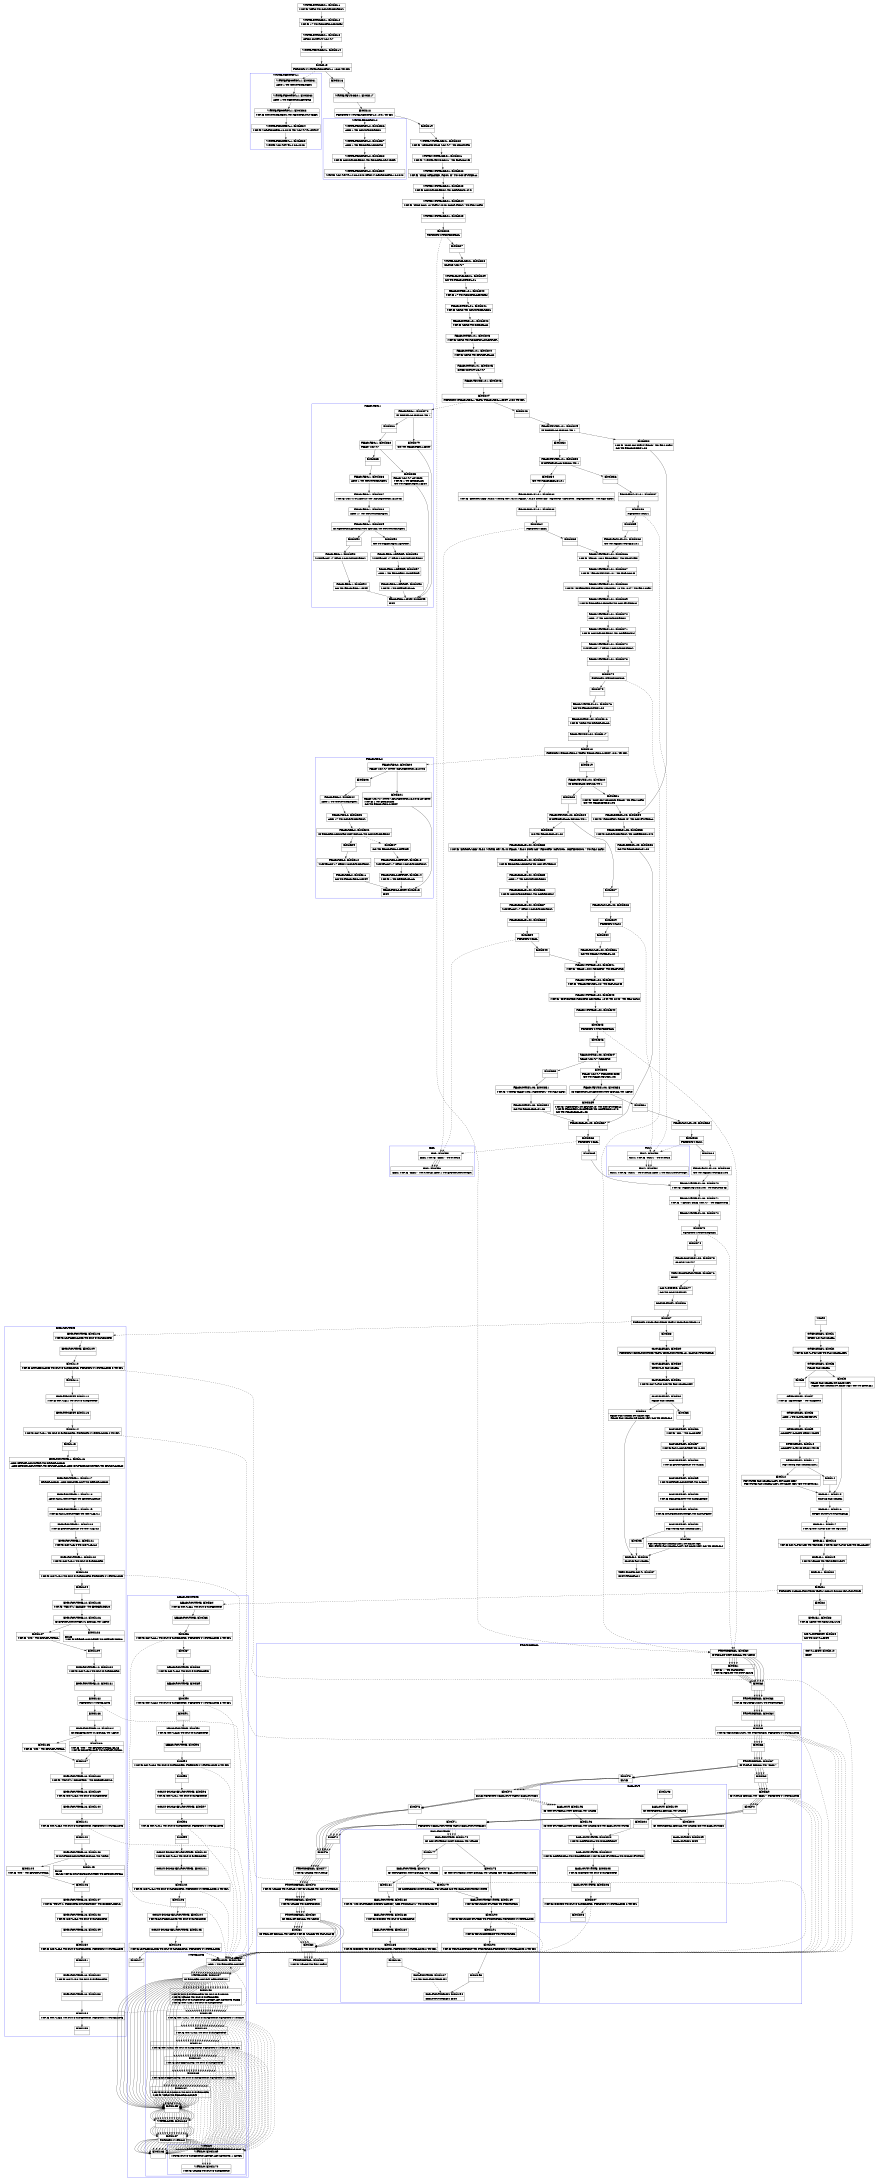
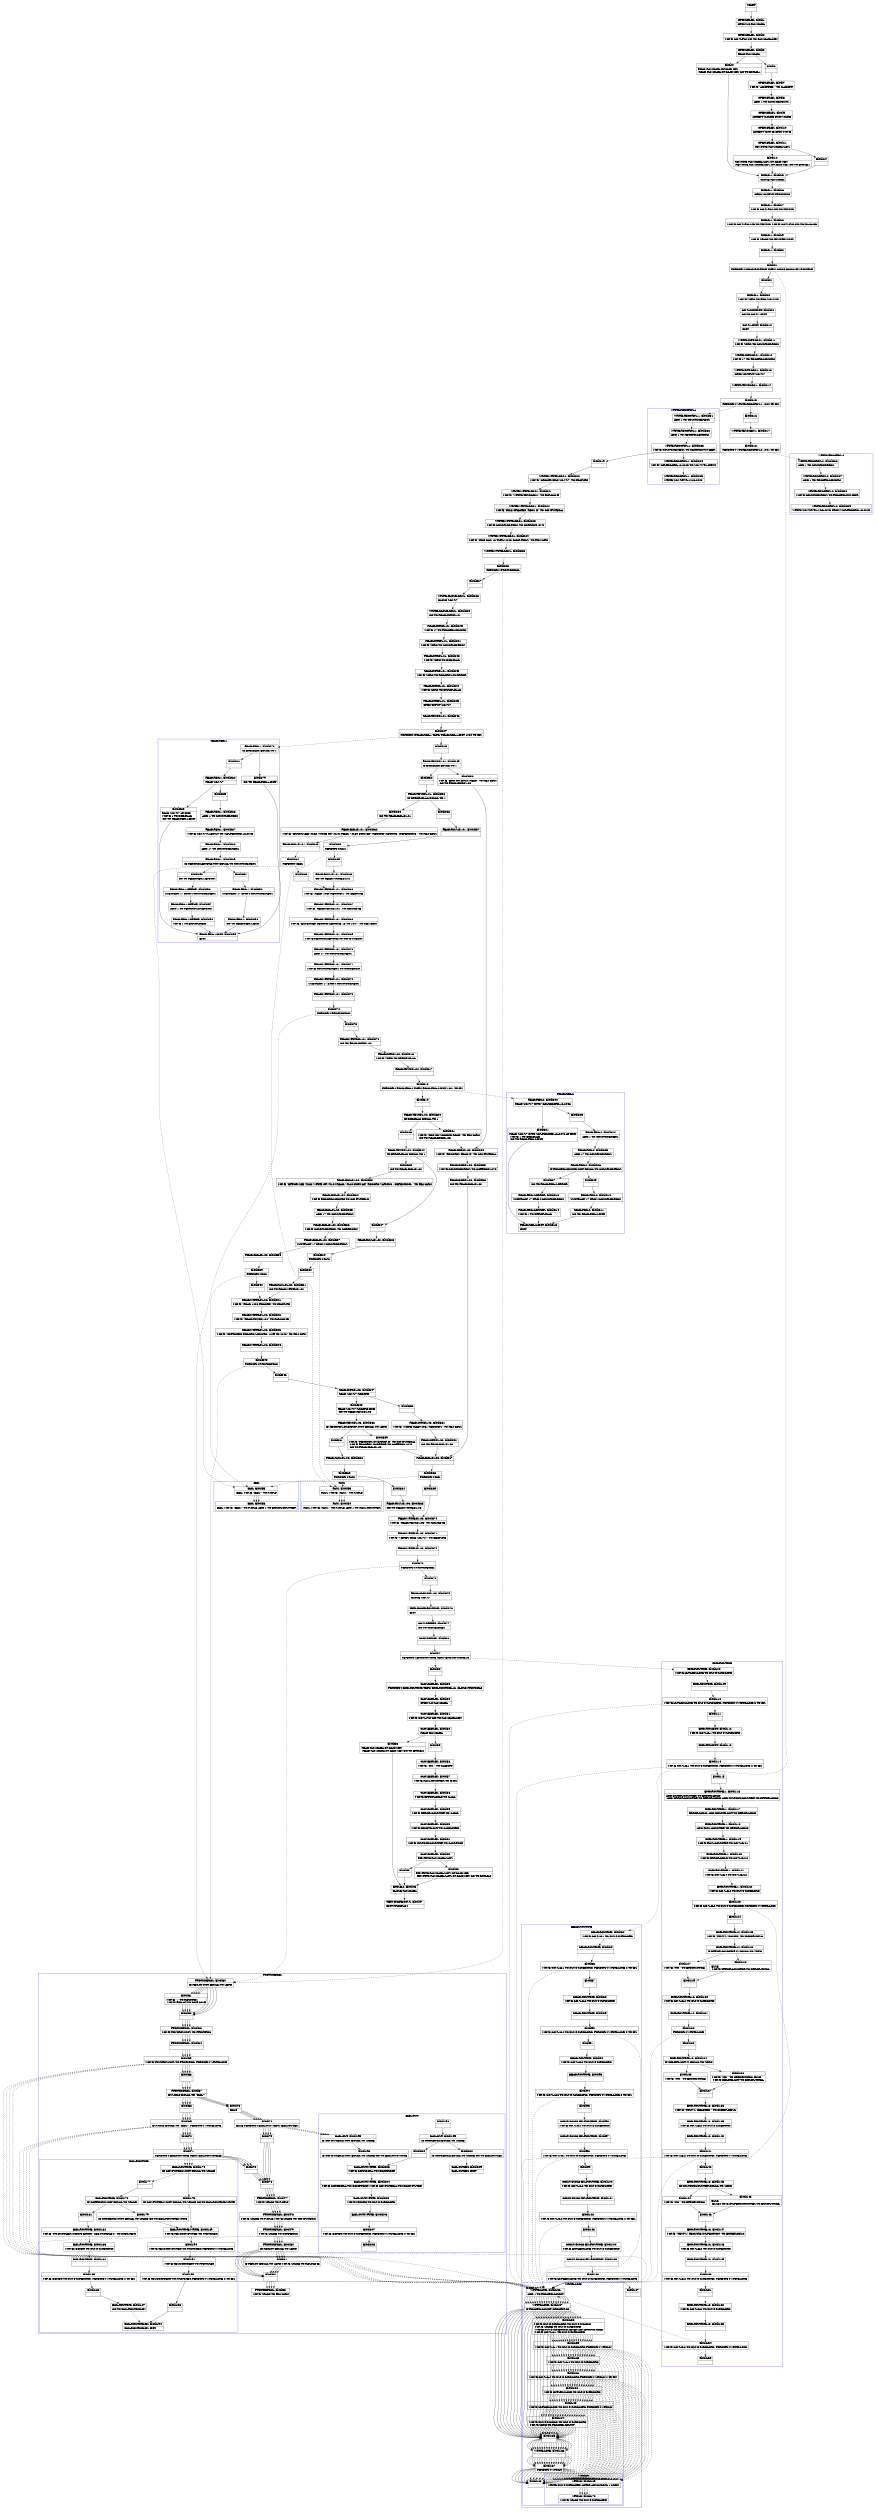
edge "CCVS1-EXIT. Block210" -> "WRITE-INIT-GF-01. Block211": added
edge "READ-REC-2. Block306" -> "Block307": style dashed -> solid
